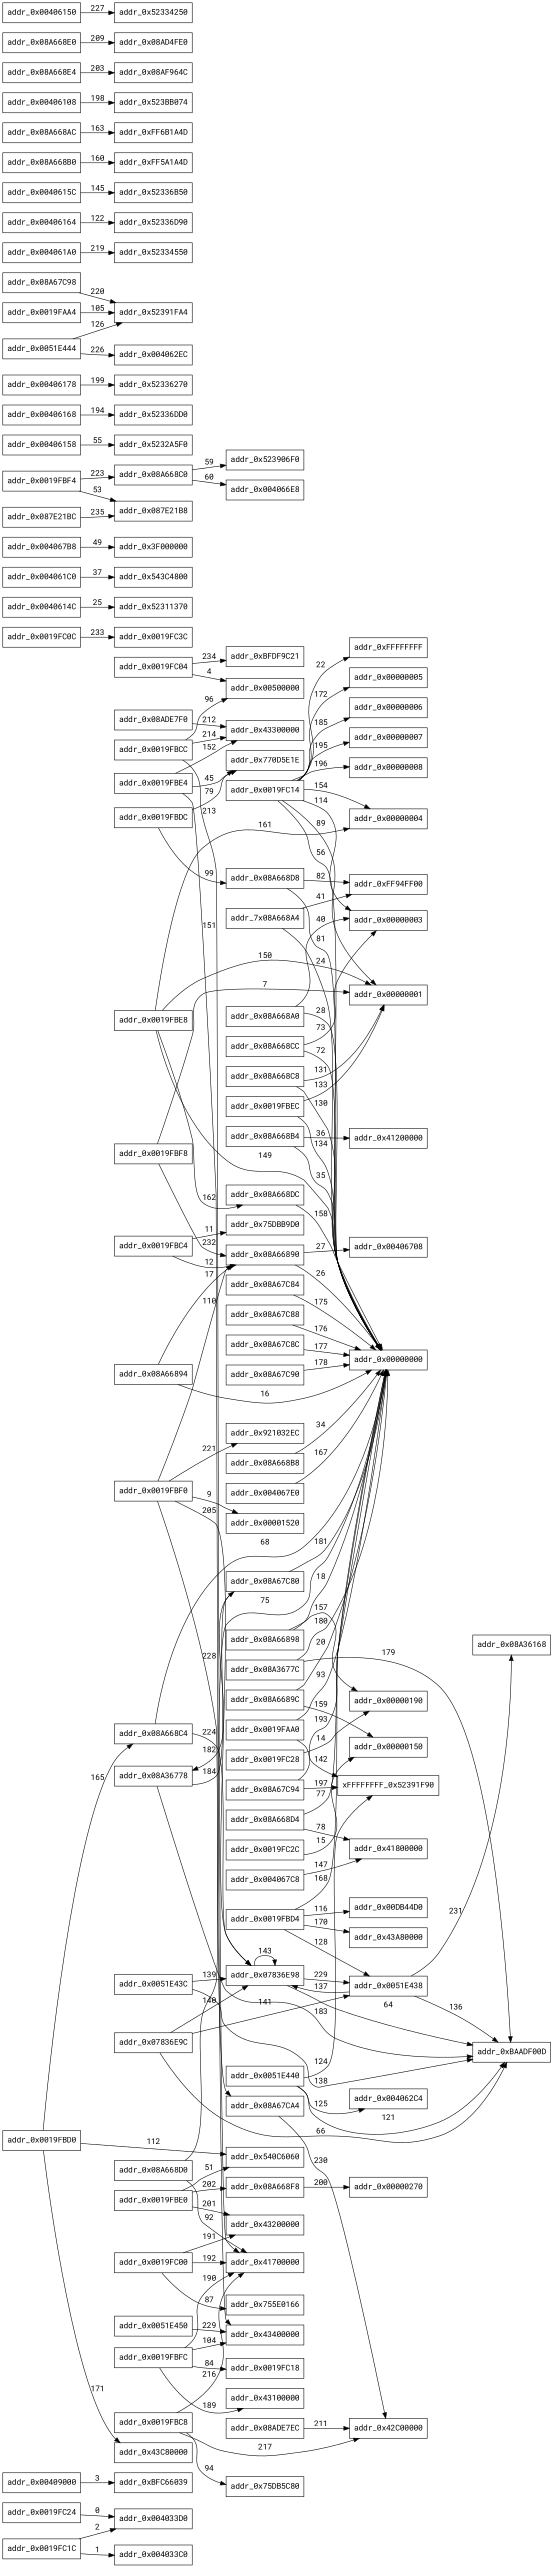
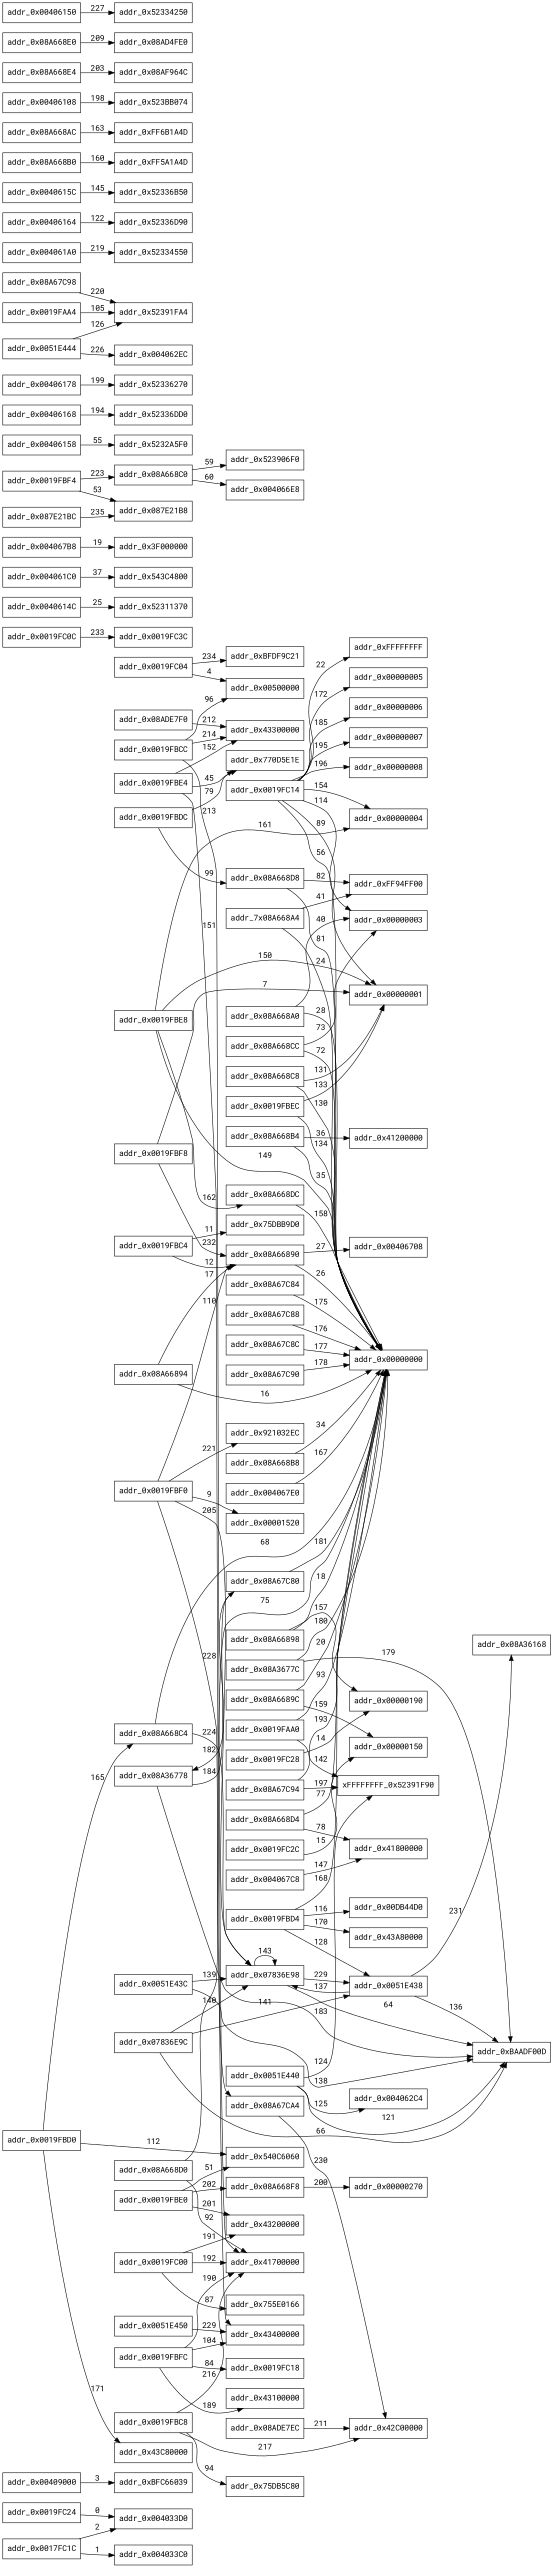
edge "addr_0x004067B8" -> "addr_0x3F000000": label "49" -> "19"
node "addr_0x0019FC1C": label "addr_0x0019FC1C" -> "addr_0x0017FC1C"
